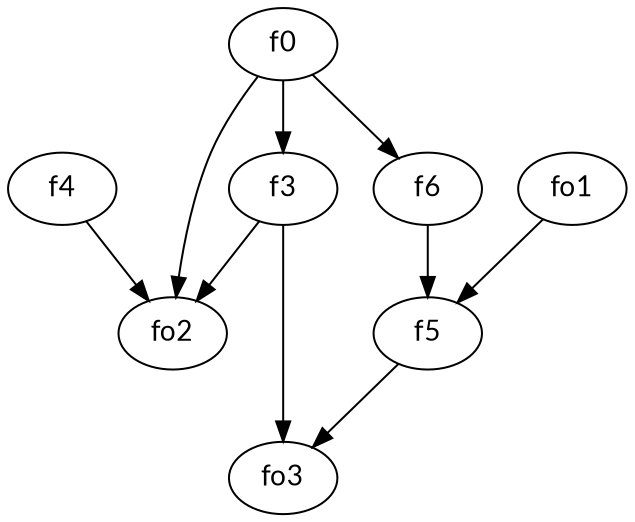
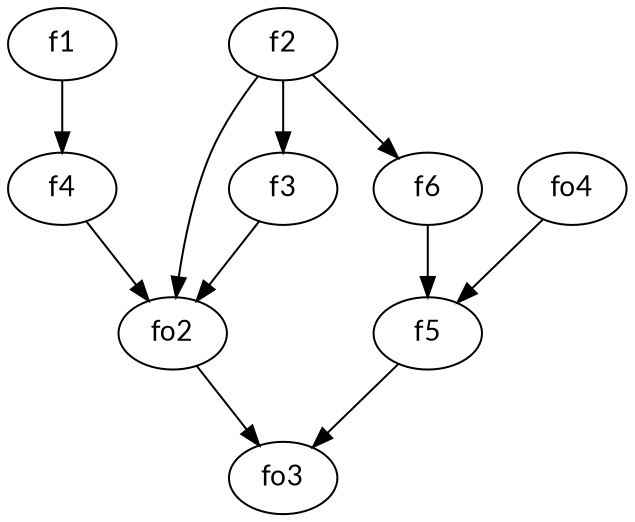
node "f1": added
node "f0": label "f0" -> "f2"
node "fo1": label "fo1" -> "fo4"
edge "f3" -> "fo3": now "fo2" -> "fo3"
